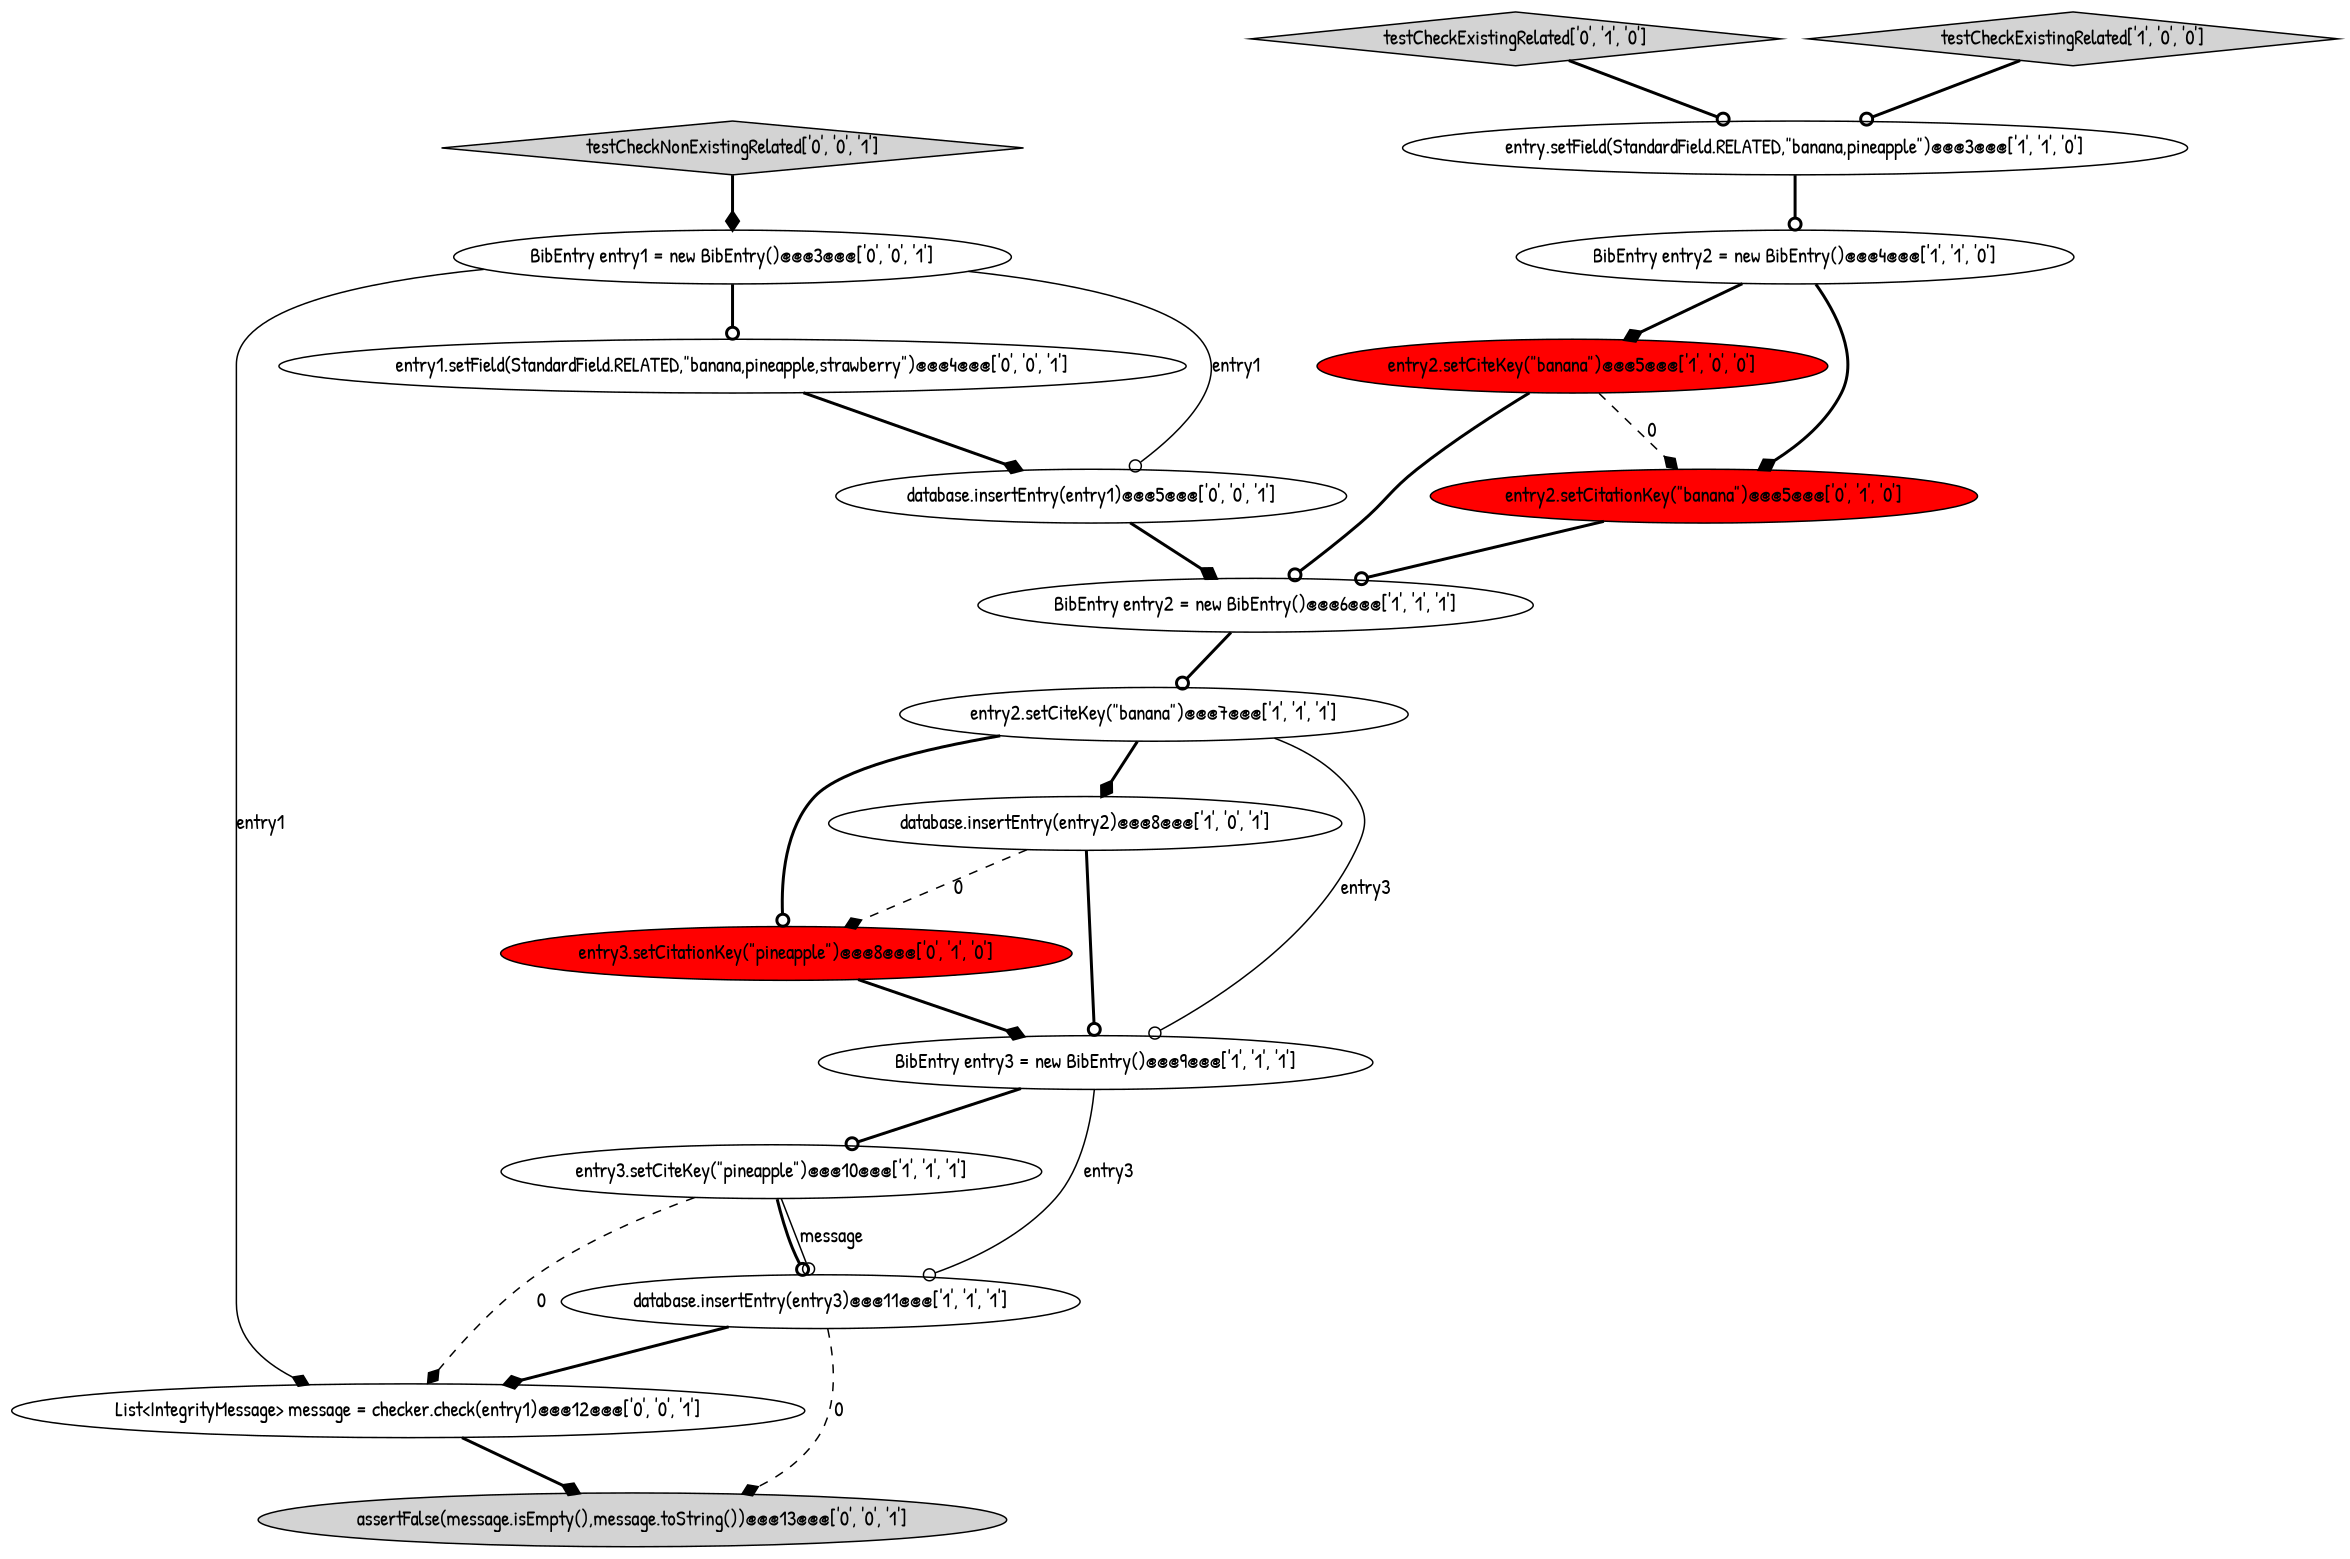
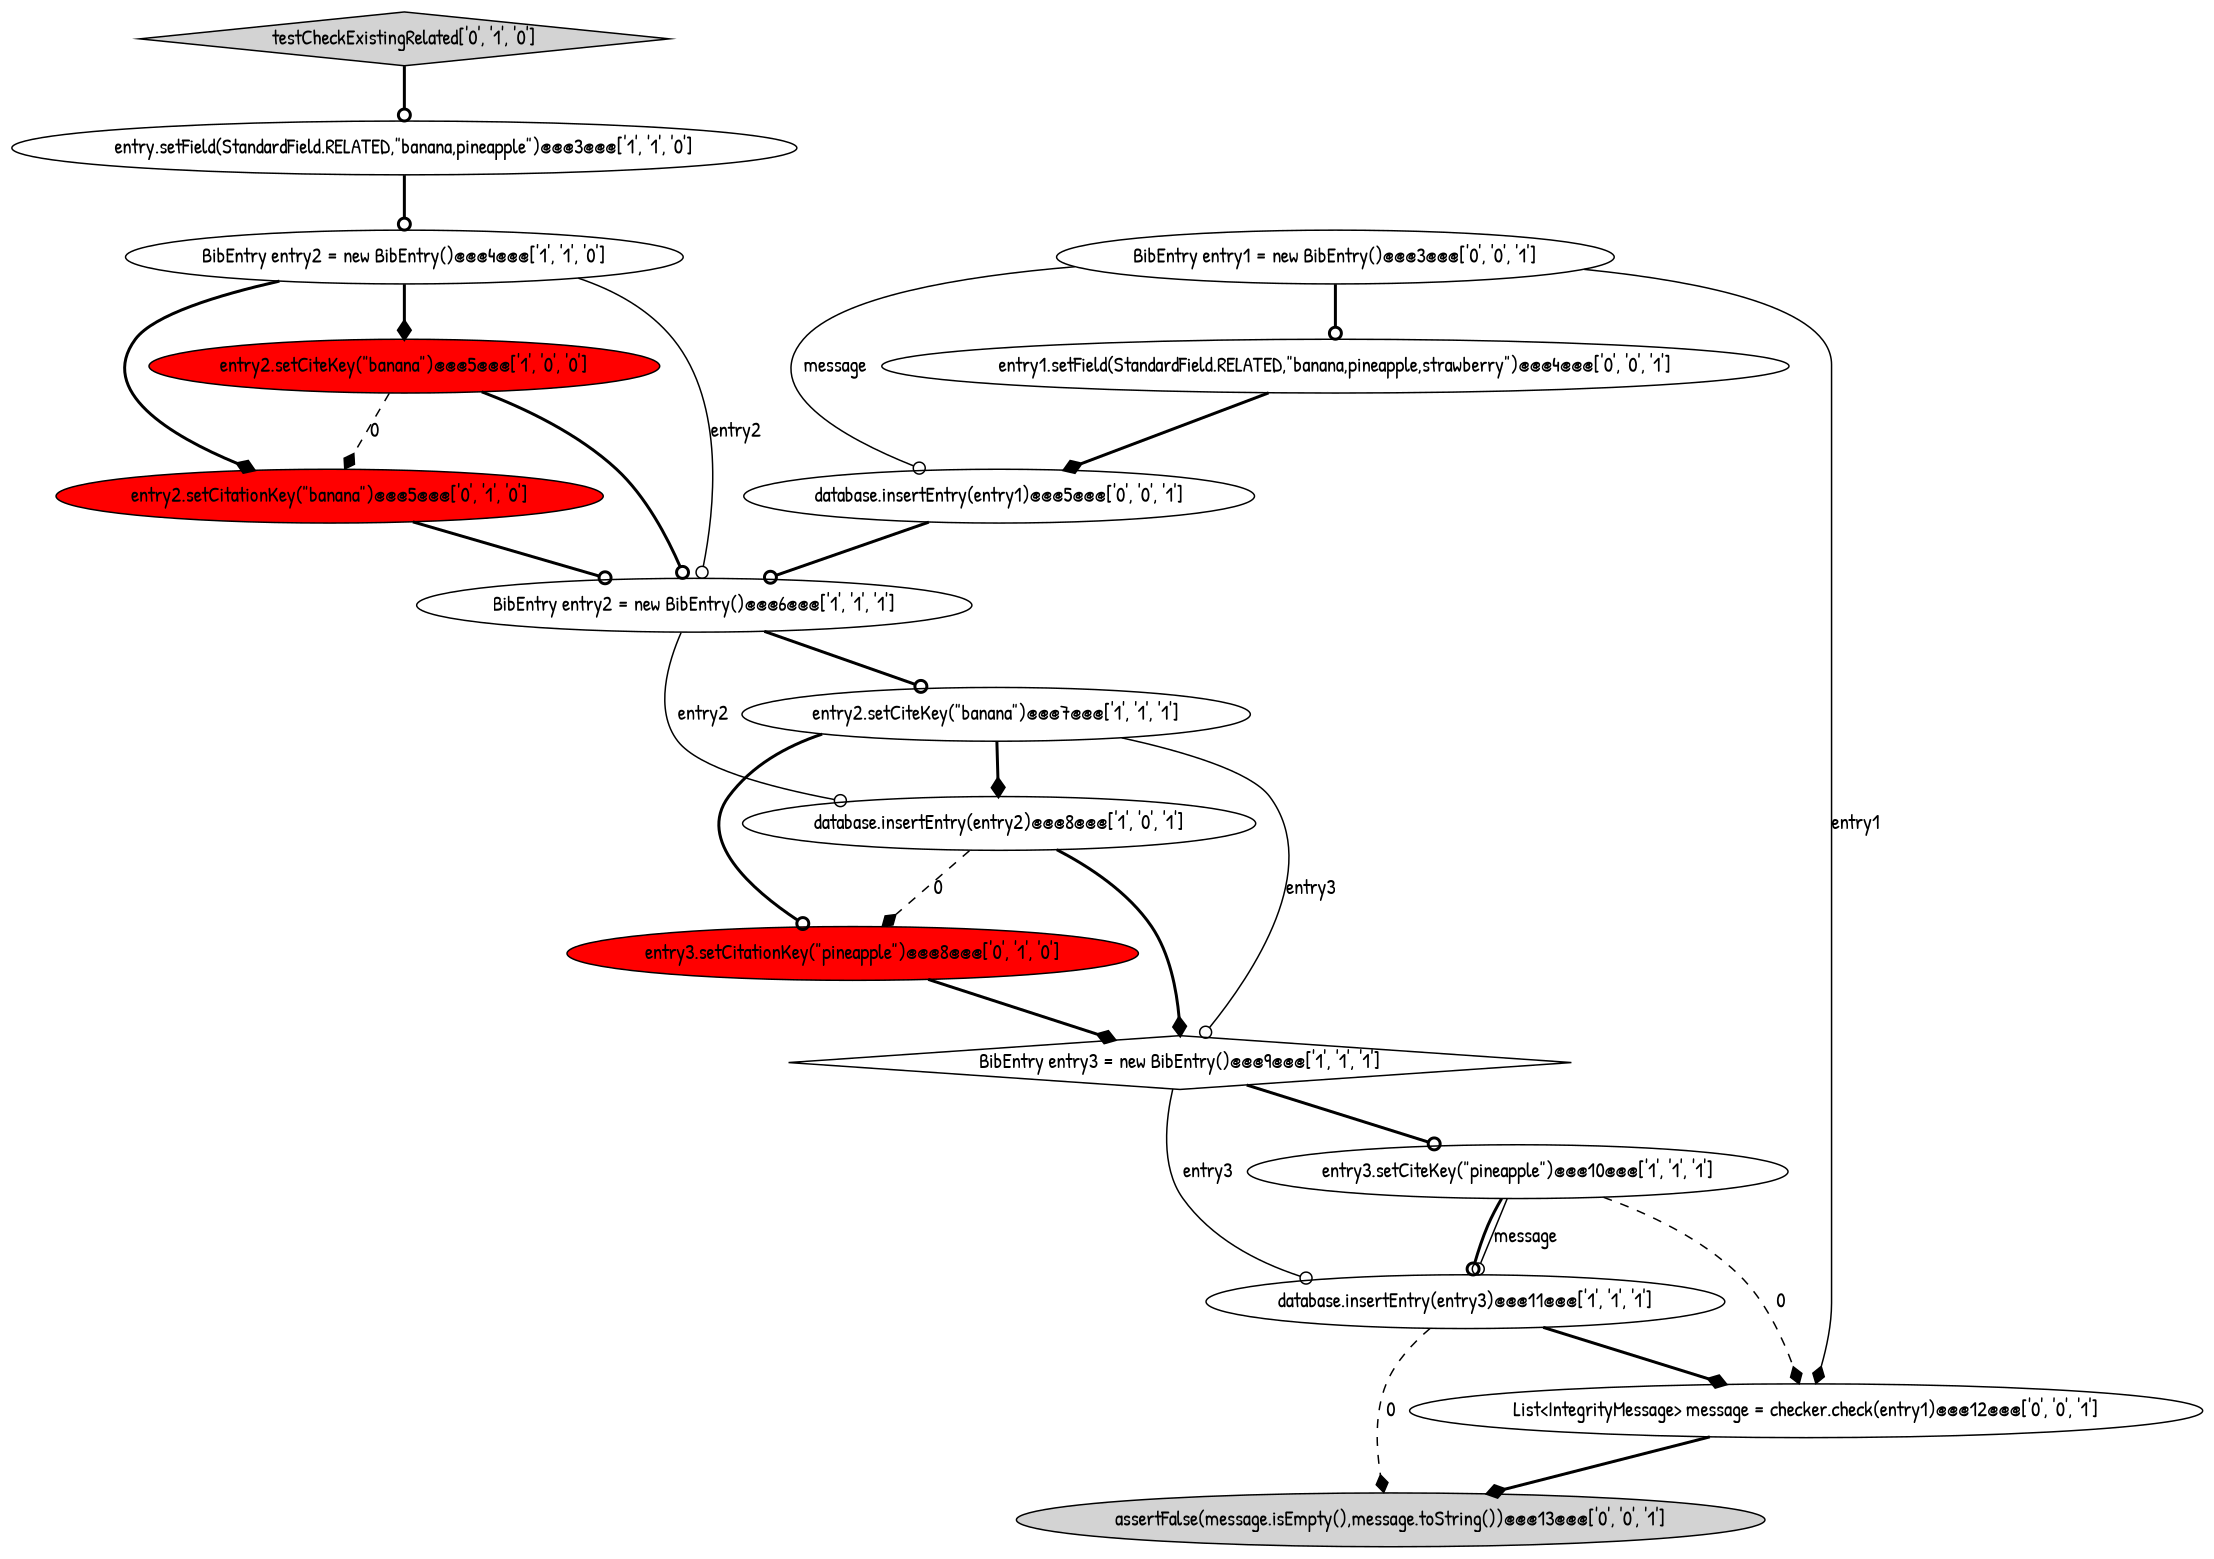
node "testCheckExistingRelated['1', '0', '0']": removed
node "testCheckNonExistingRelated['0', '0', '1']": removed
edge "BibEntry entry1 = new BibEntry()@@@3@@@['0', '0', '1']" -> "database.insertEntry(entry1)@@@5@@@['0', '0', '1']": label "entry1" -> "message"
edge "BibEntry entry2 = new BibEntry()@@@4@@@['1', '1', '0']" -> "BibEntry entry2 = new BibEntry()@@@6@@@['1', '1', '1']": added, label "entry2"
edge "database.insertEntry(entry1)@@@5@@@['0', '0', '1']" -> "BibEntry entry2 = new BibEntry()@@@6@@@['1', '1', '1']": arrowhead diamond -> odot
edge "BibEntry entry2 = new BibEntry()@@@6@@@['1', '1', '1']" -> "database.insertEntry(entry2)@@@8@@@['1', '0', '1']": added, label "entry2"
edge "database.insertEntry(entry2)@@@8@@@['1', '0', '1']" -> "BibEntry entry3 = new BibEntry()@@@9@@@['1', '1', '1']": arrowhead odot -> diamond
node "BibEntry entry3 = new BibEntry()@@@9@@@['1', '1', '1']": shape ellipse -> diamond
